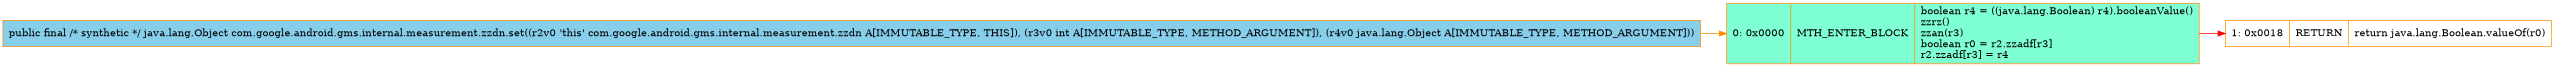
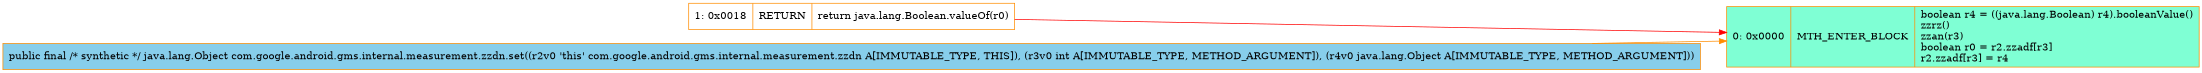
edge "0: 0x0000" -> "1: 0x0018": reversed
